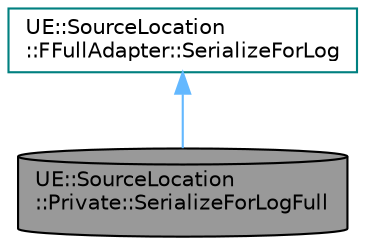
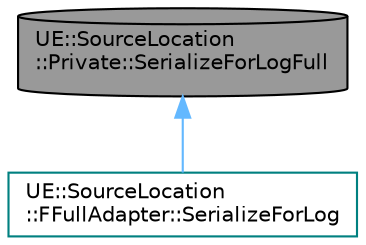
edge "UE::SourceLocation ::Private::SerializeForLogFull" -> "UE::SourceLocation ::FFullAdapter::SerializeForLog": reversed
